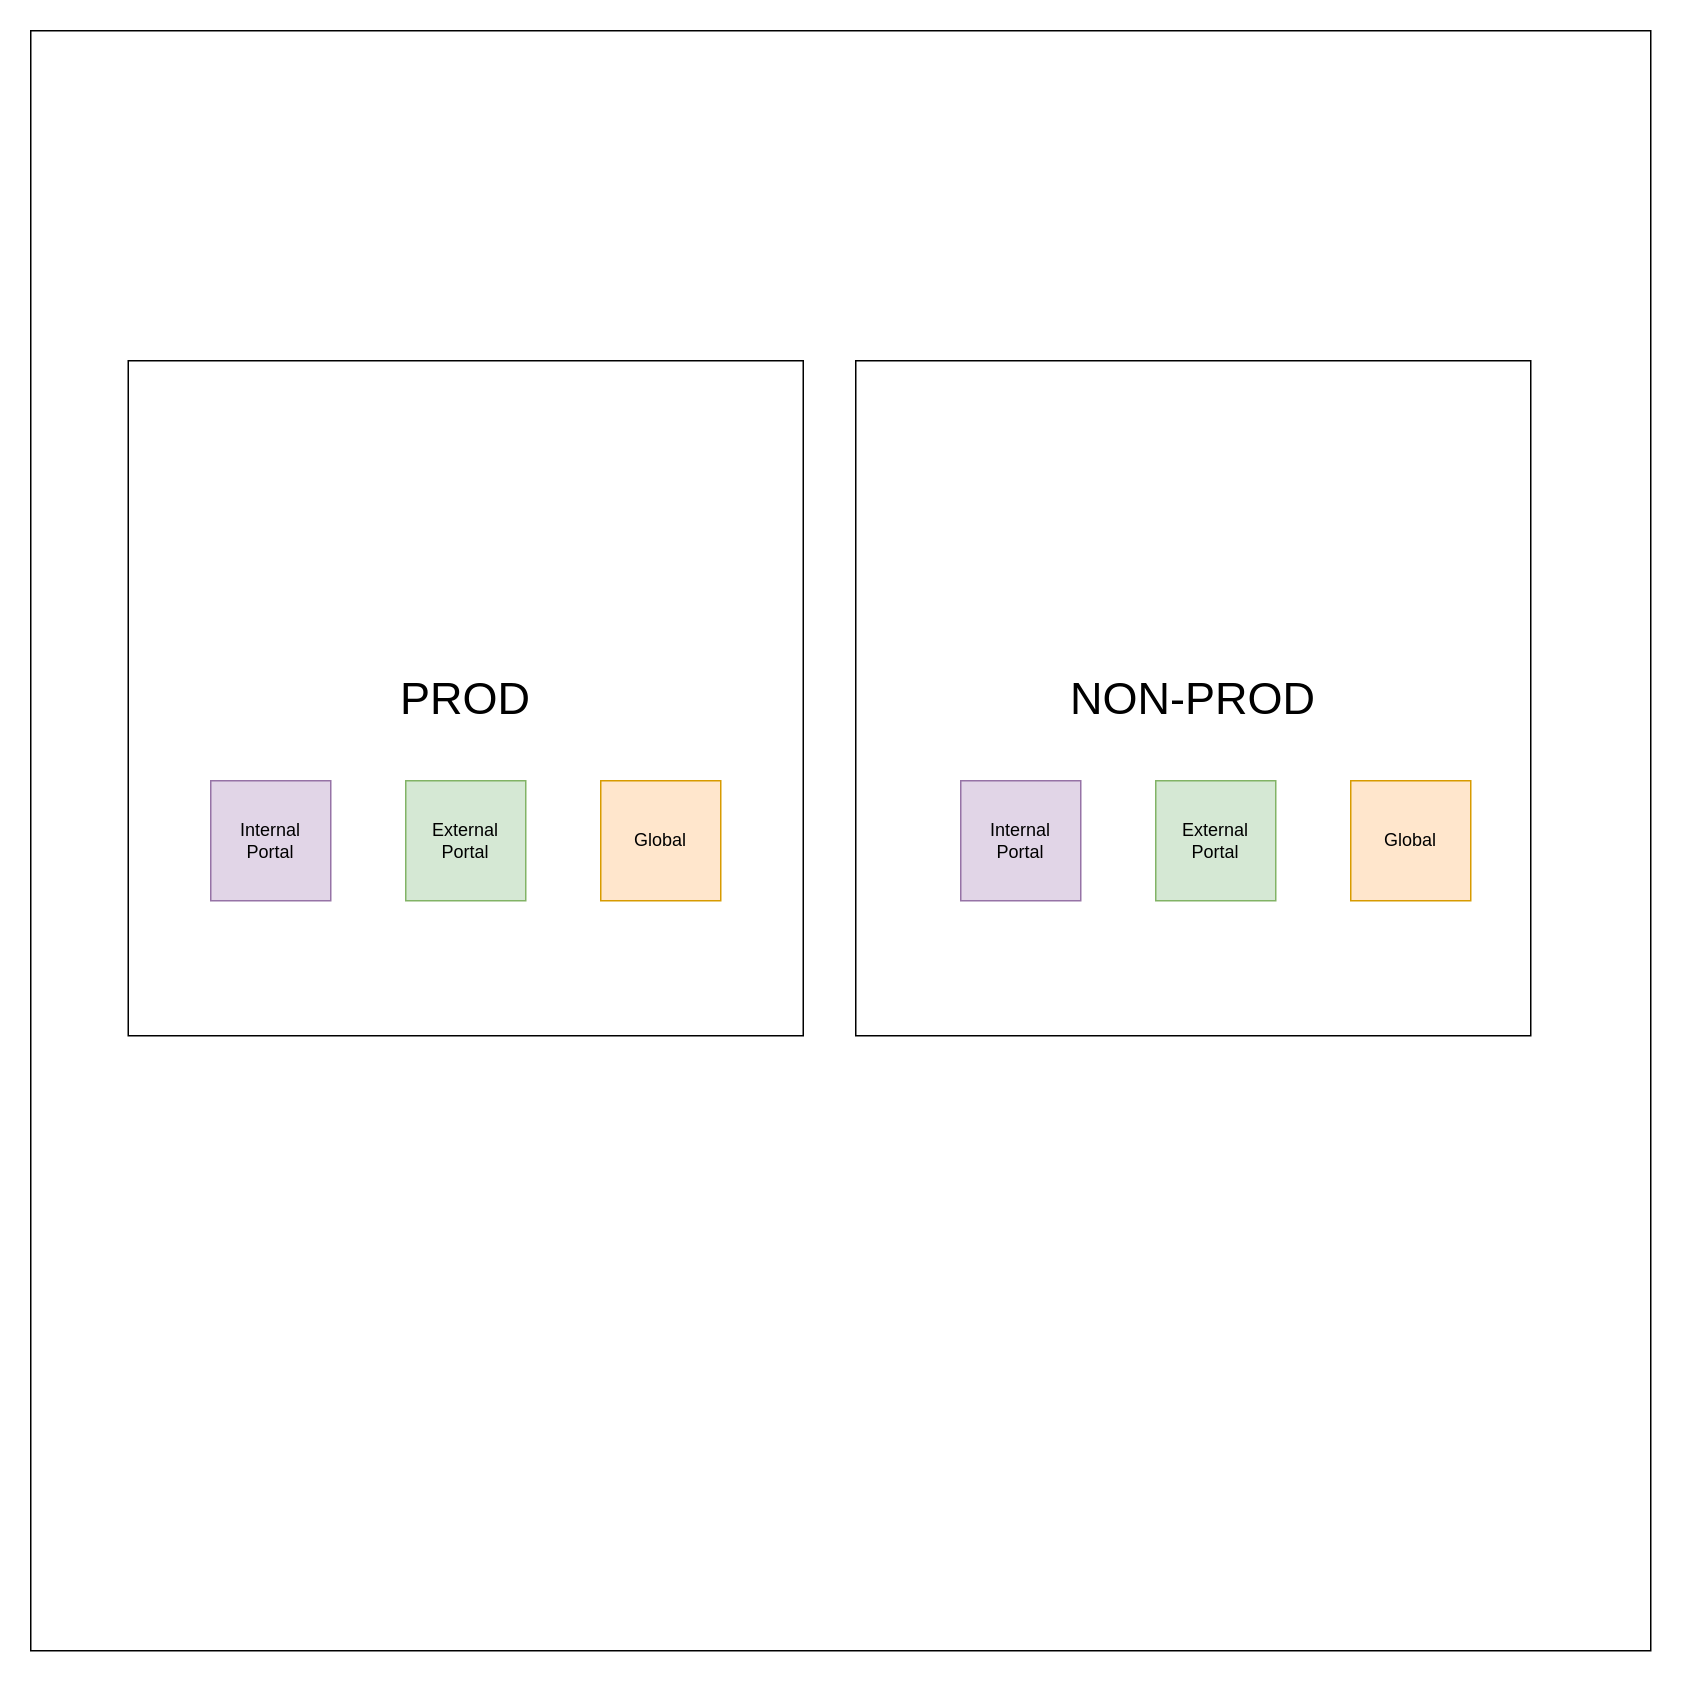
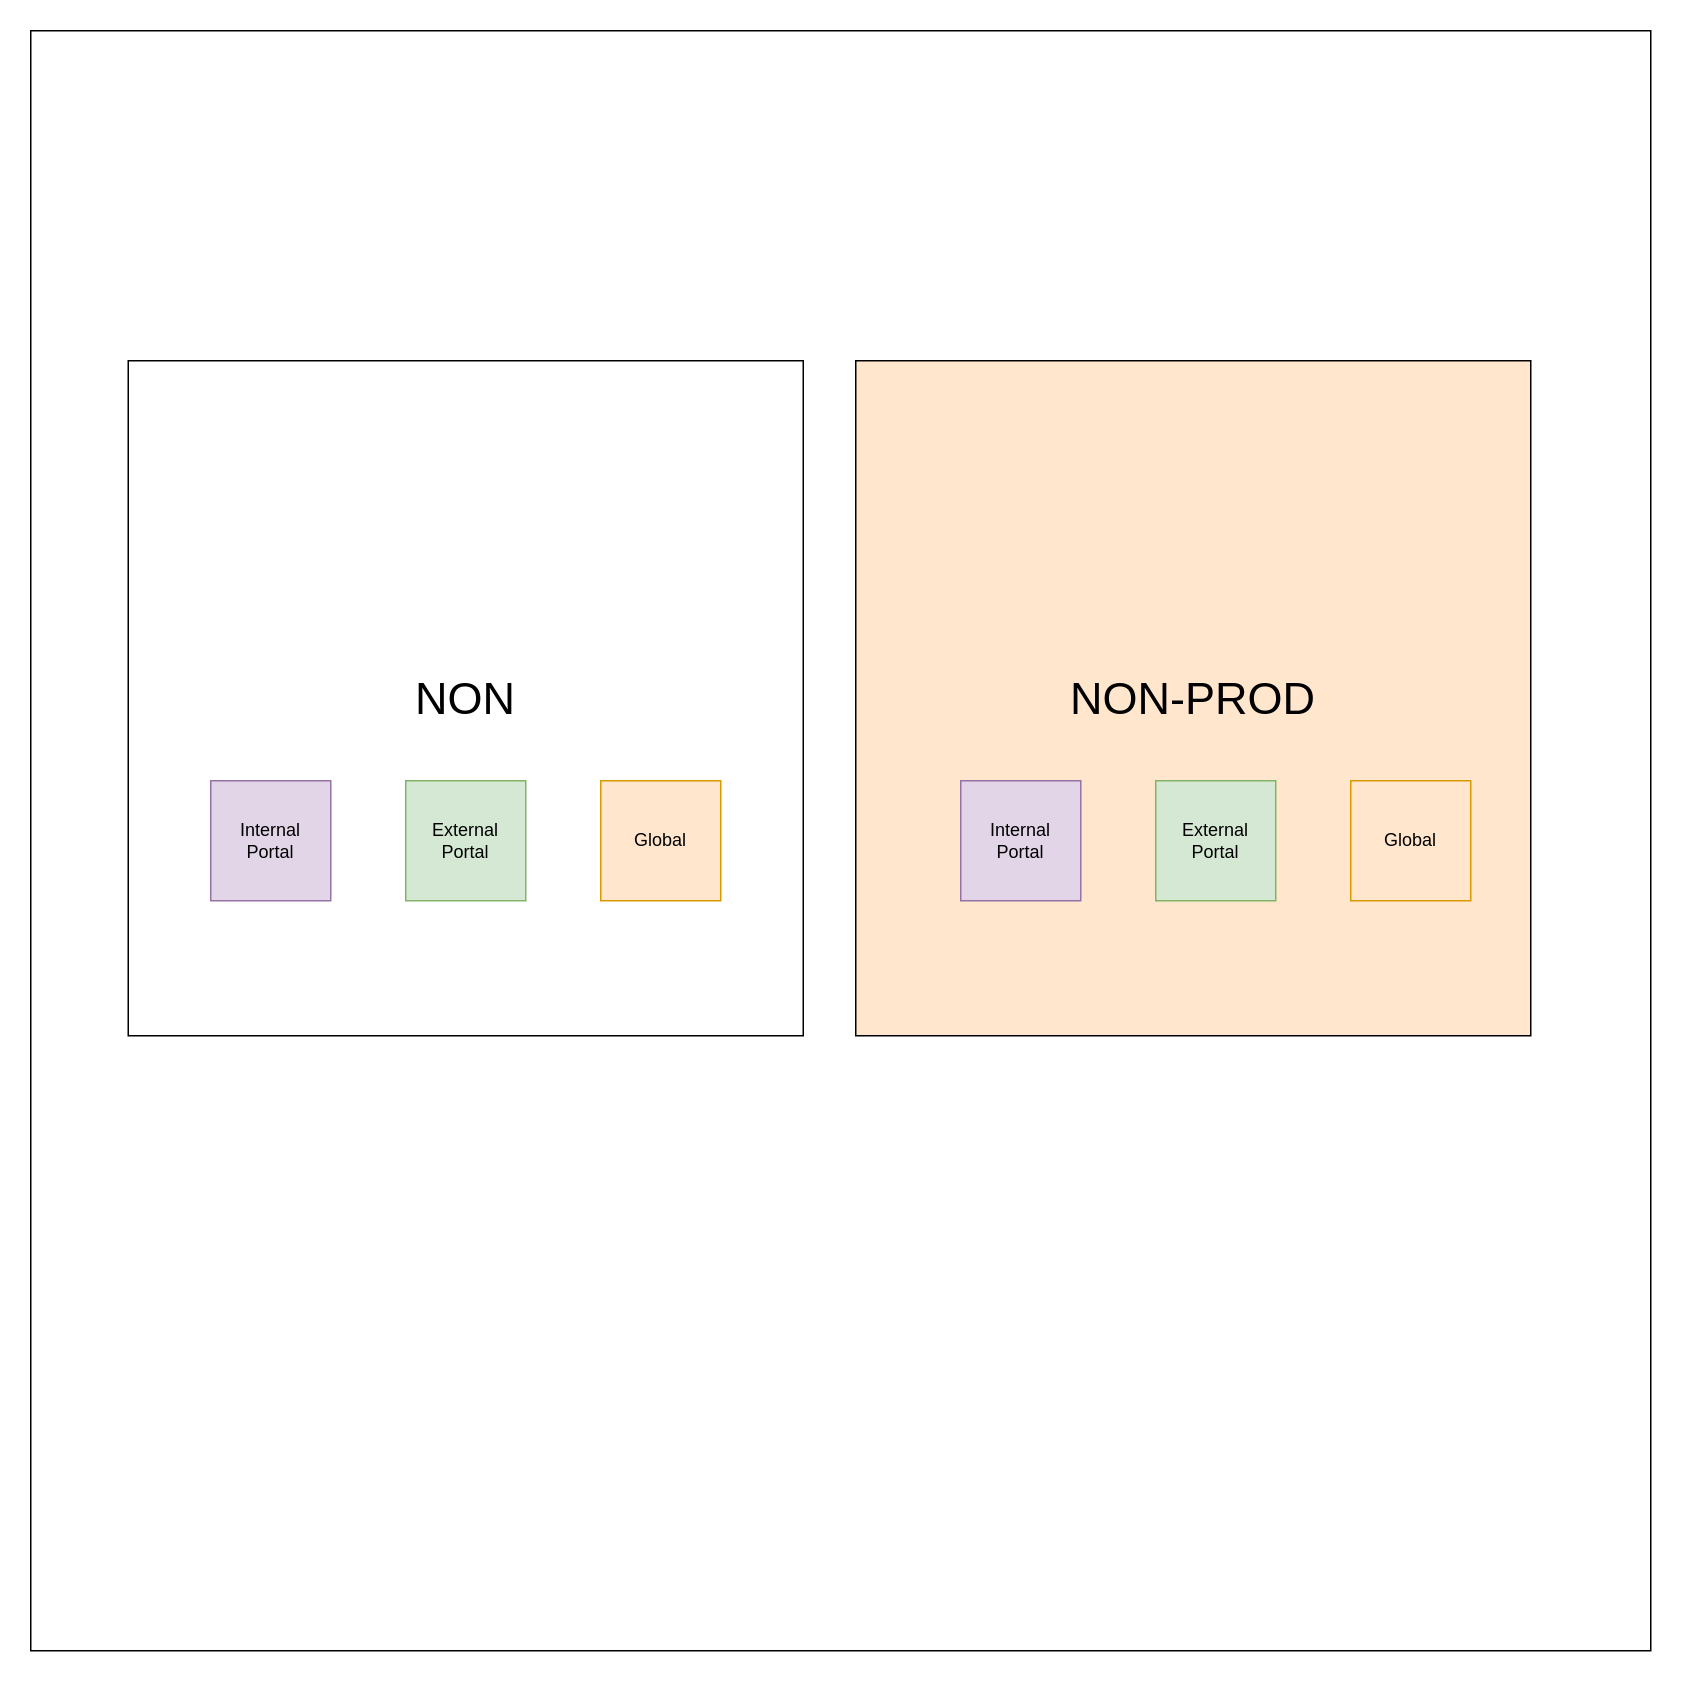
node "PROD": label "PROD" -> "NON"
node "NON-PROD": fillcolor #ffffff -> #ffe6cc
